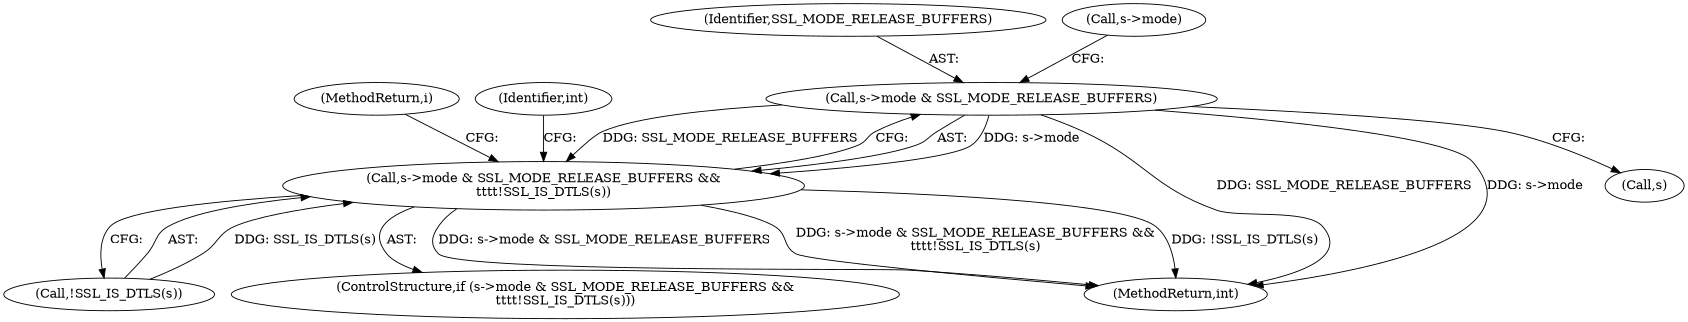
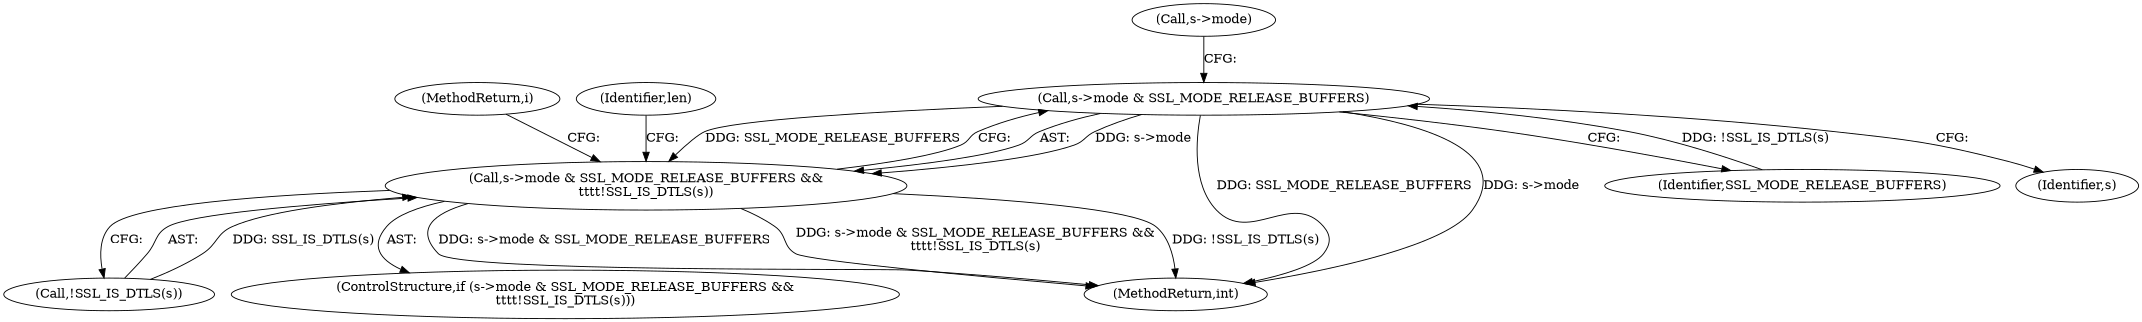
edge "(Identifier,SSL_MODE_RELEASE_BUFFERS)" -> "(Call,s->mode & SSL_MODE_RELEASE_BUFFERS)": label "AST: " -> "DDG: !SSL_IS_DTLS(s)"
node "(Identifier,int)": label "(Identifier,int)" -> "(Identifier,len)"
edge "(Call,s->mode & SSL_MODE_RELEASE_BUFFERS)" -> "(Identifier,SSL_MODE_RELEASE_BUFFERS)": added, label "CFG:"
node "(Call,s)": label "(Call,s)" -> "(Identifier,s)"
